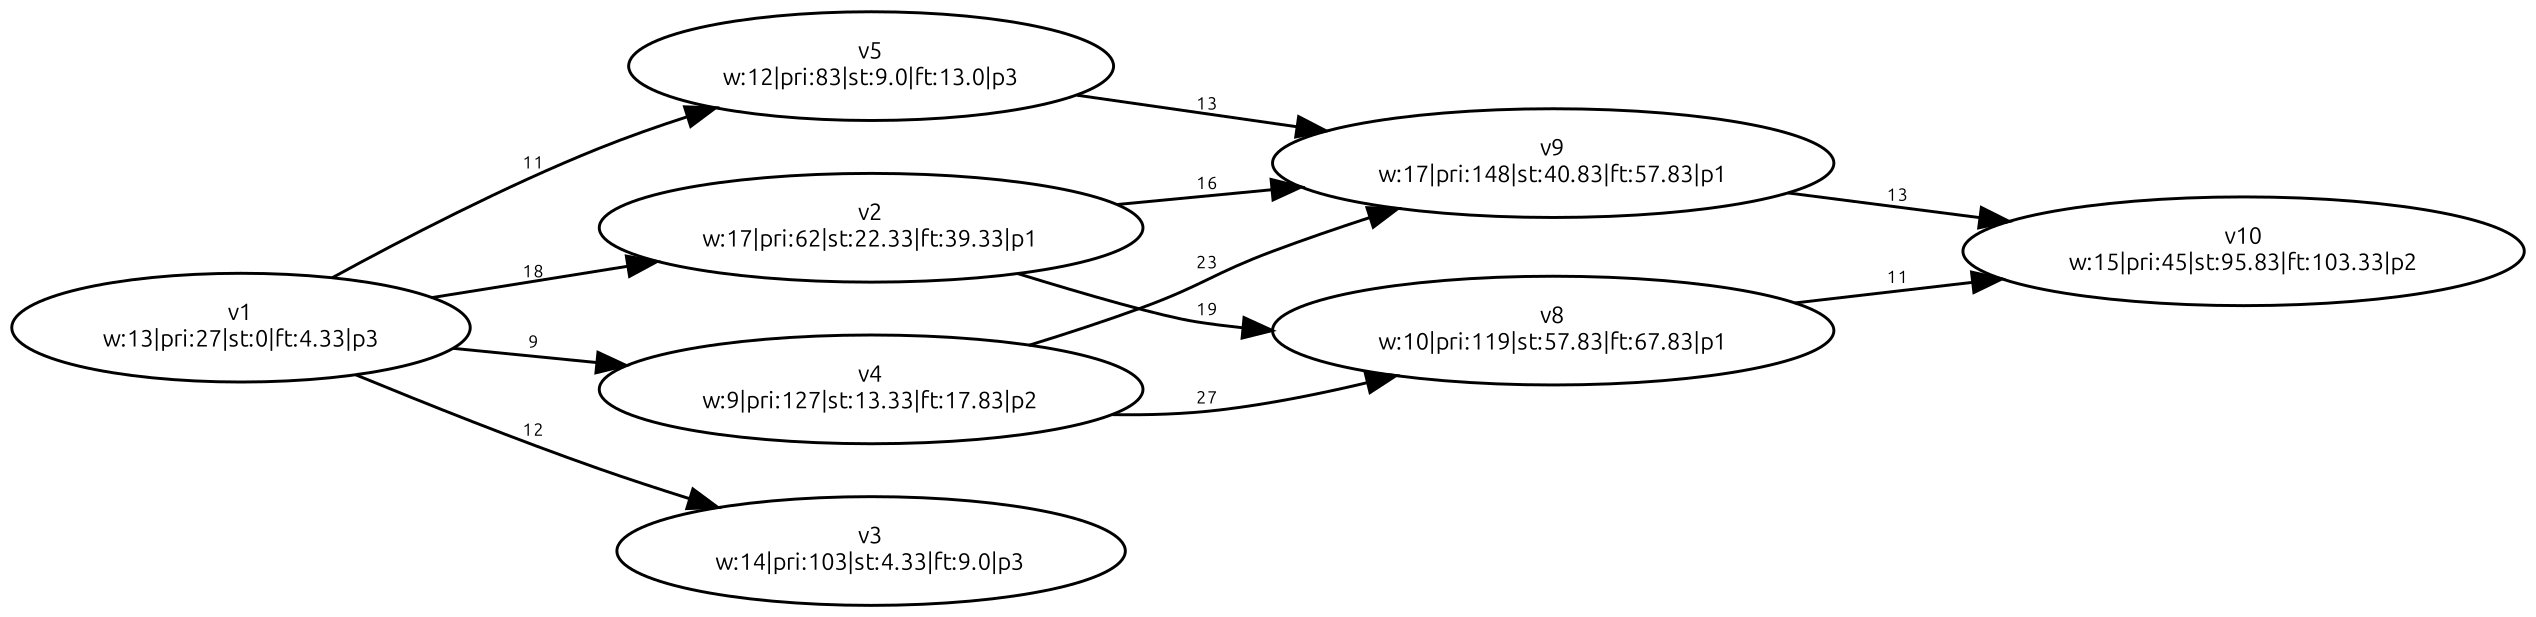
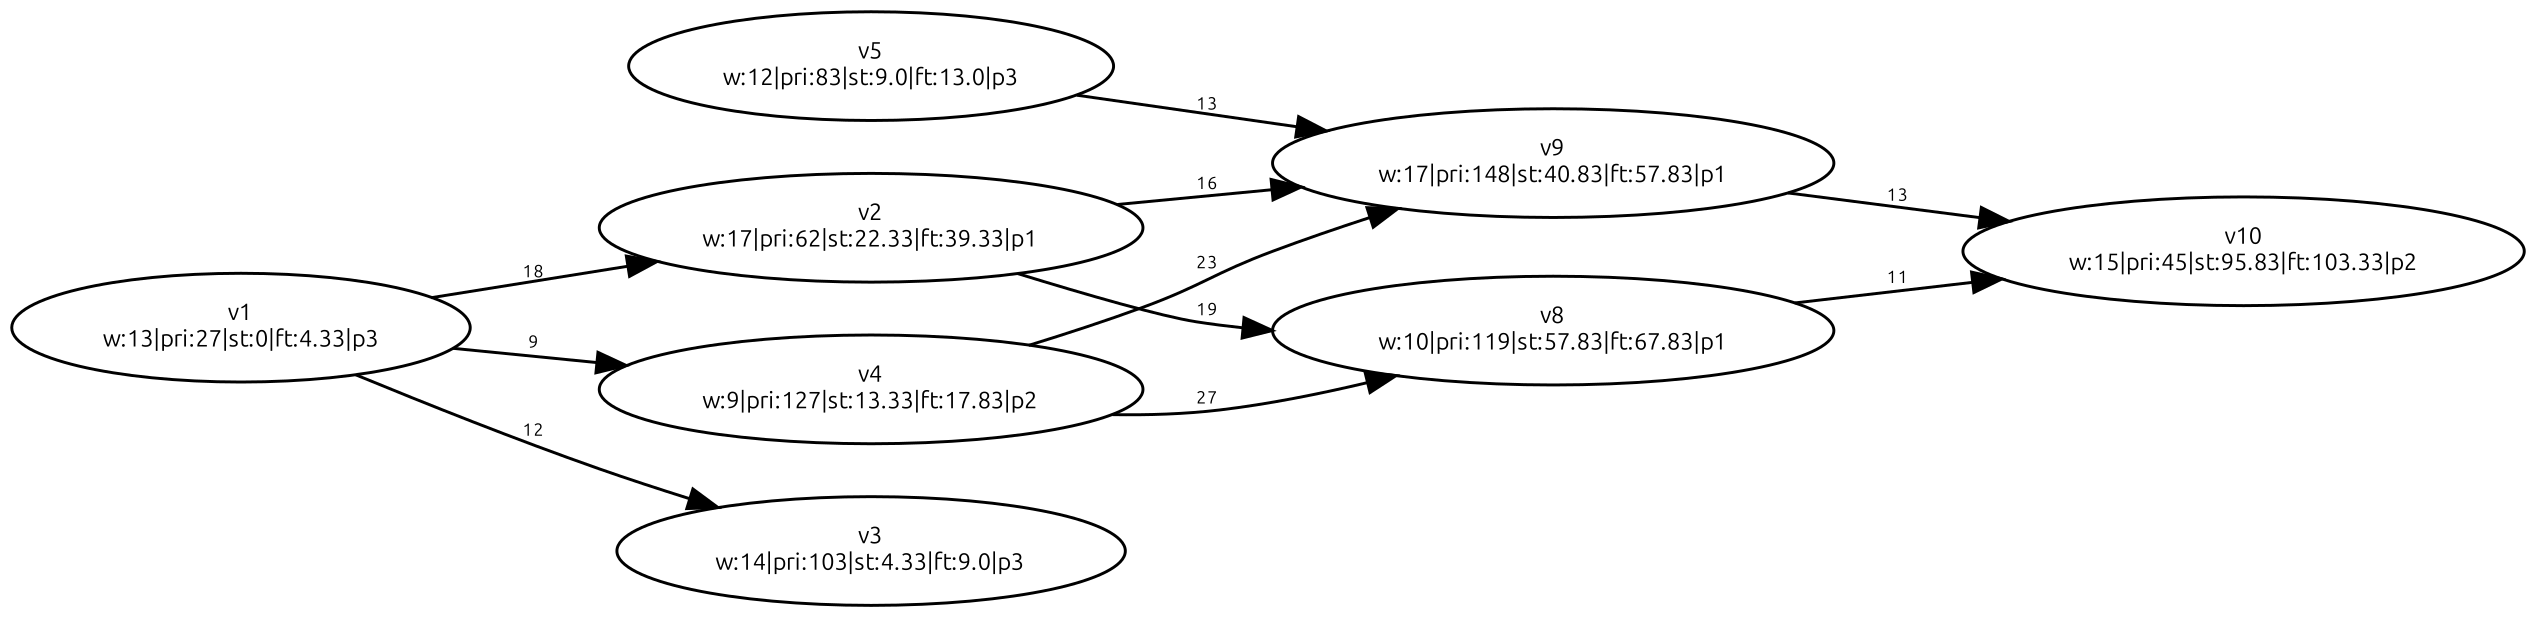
edge "v1 w:13|pri:27|st:0|ft:4.33|p3" -> "v5 w:12|pri:83|st:9.0|ft:13.0|p3": removed, label "11"
